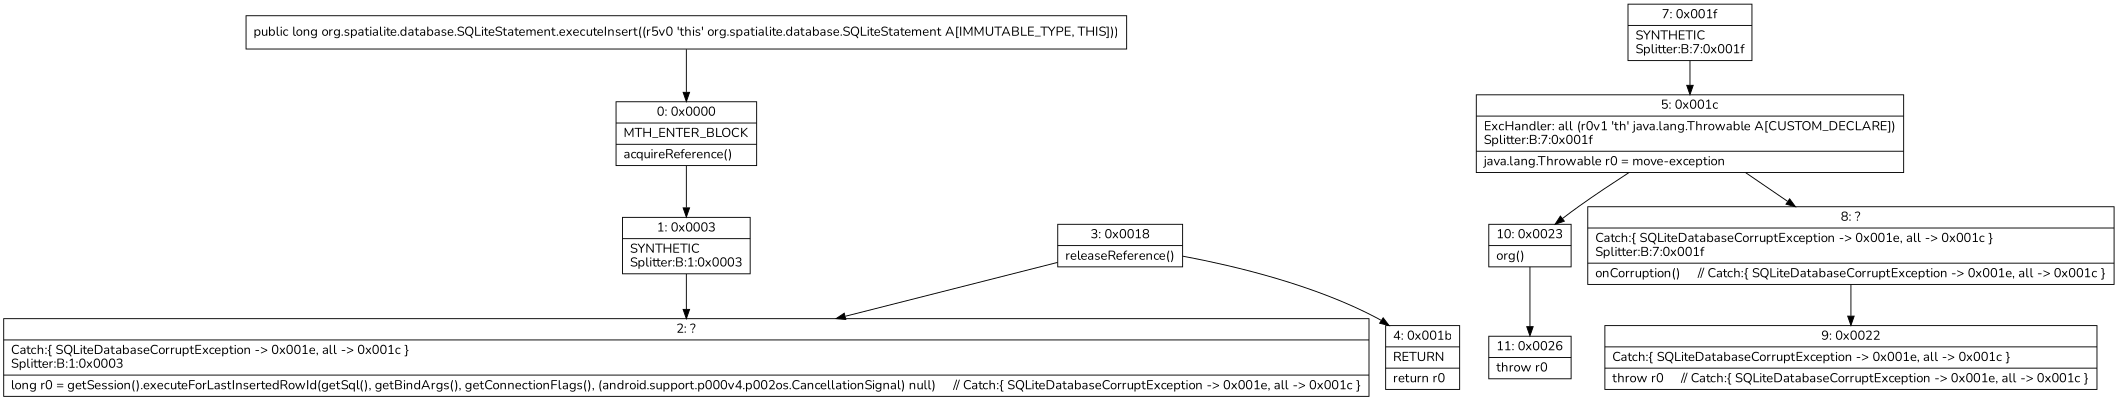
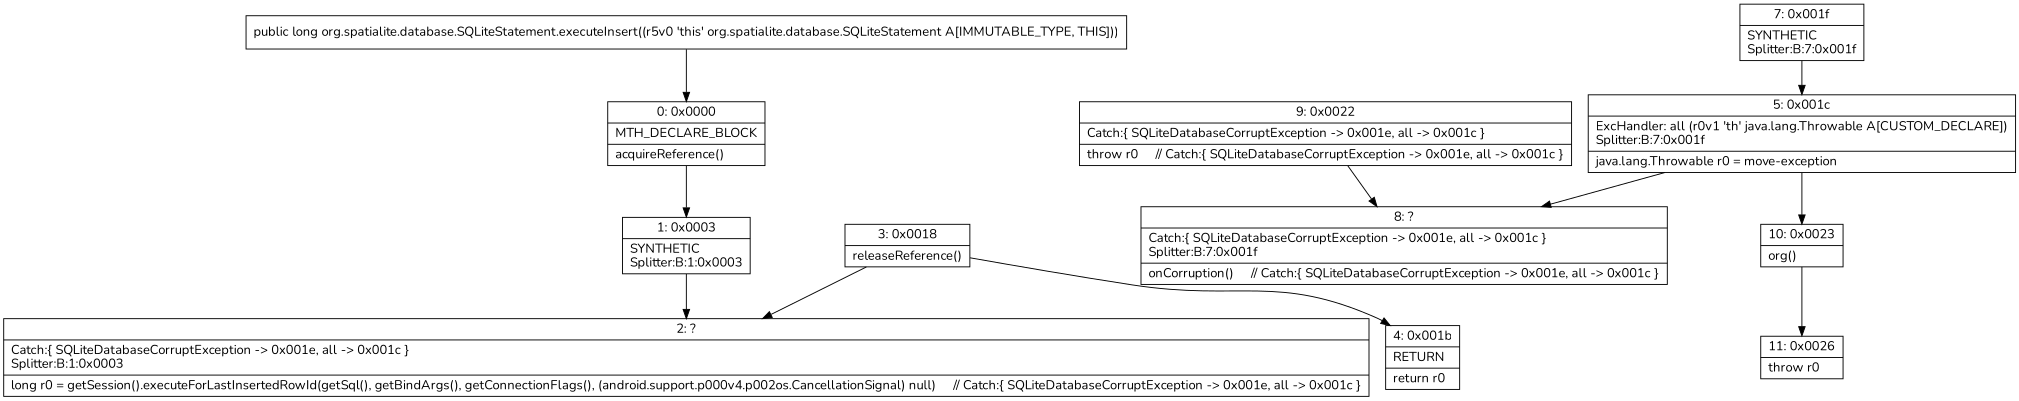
node "0: 0x0000": text "MTH_ENTER_BLOCK" -> "MTH_DECLARE_BLOCK"
edge "8: ?" -> "9: 0x0022": reversed
